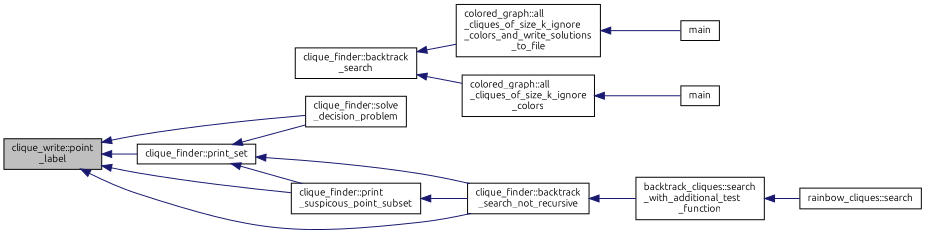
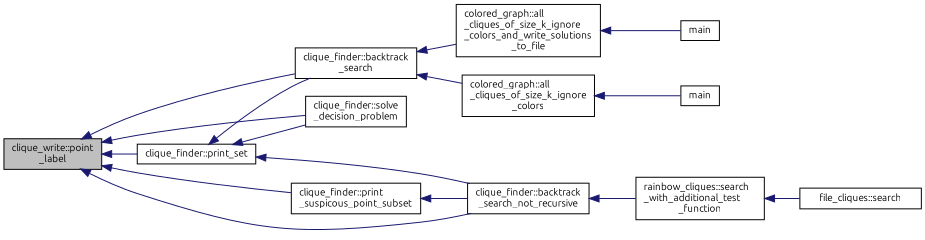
edge "clique_finder::backtrack _search" -> "clique_write::point _label": added
edge "clique_finder::print _suspicous_point_subset" -> "clique_finder::print_set": now "clique_finder::backtrack _search" -> "clique_finder::print_set"
node "backtrack_cliques::search _with_additional_test _function": label "backtrack_cliques::search _with_additional_test _function" -> "rainbow_cliques::search _with_additional_test _function"
node "rainbow_cliques::search": label "rainbow_cliques::search" -> "file_cliques::search"
